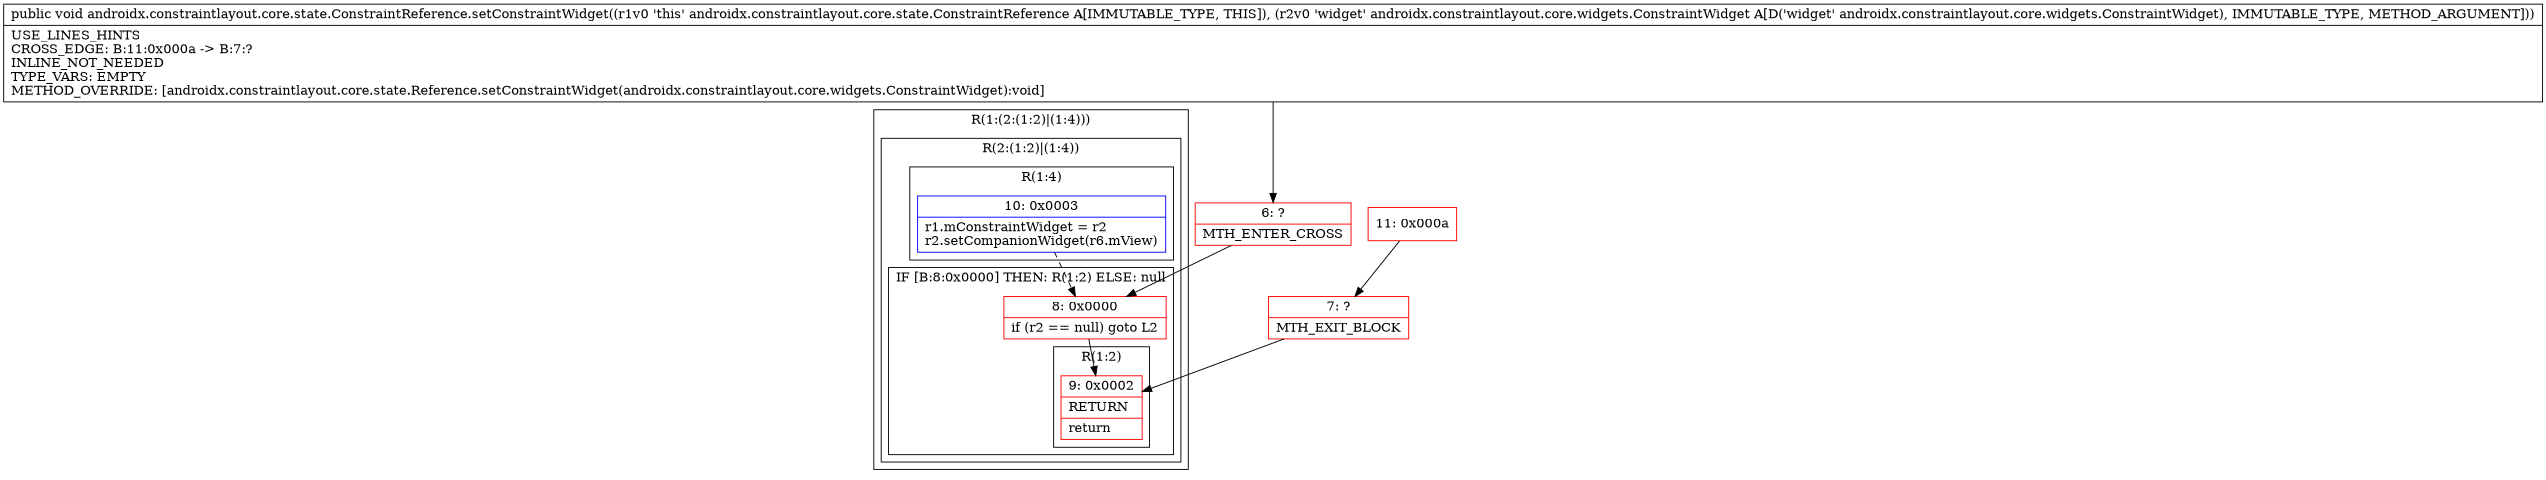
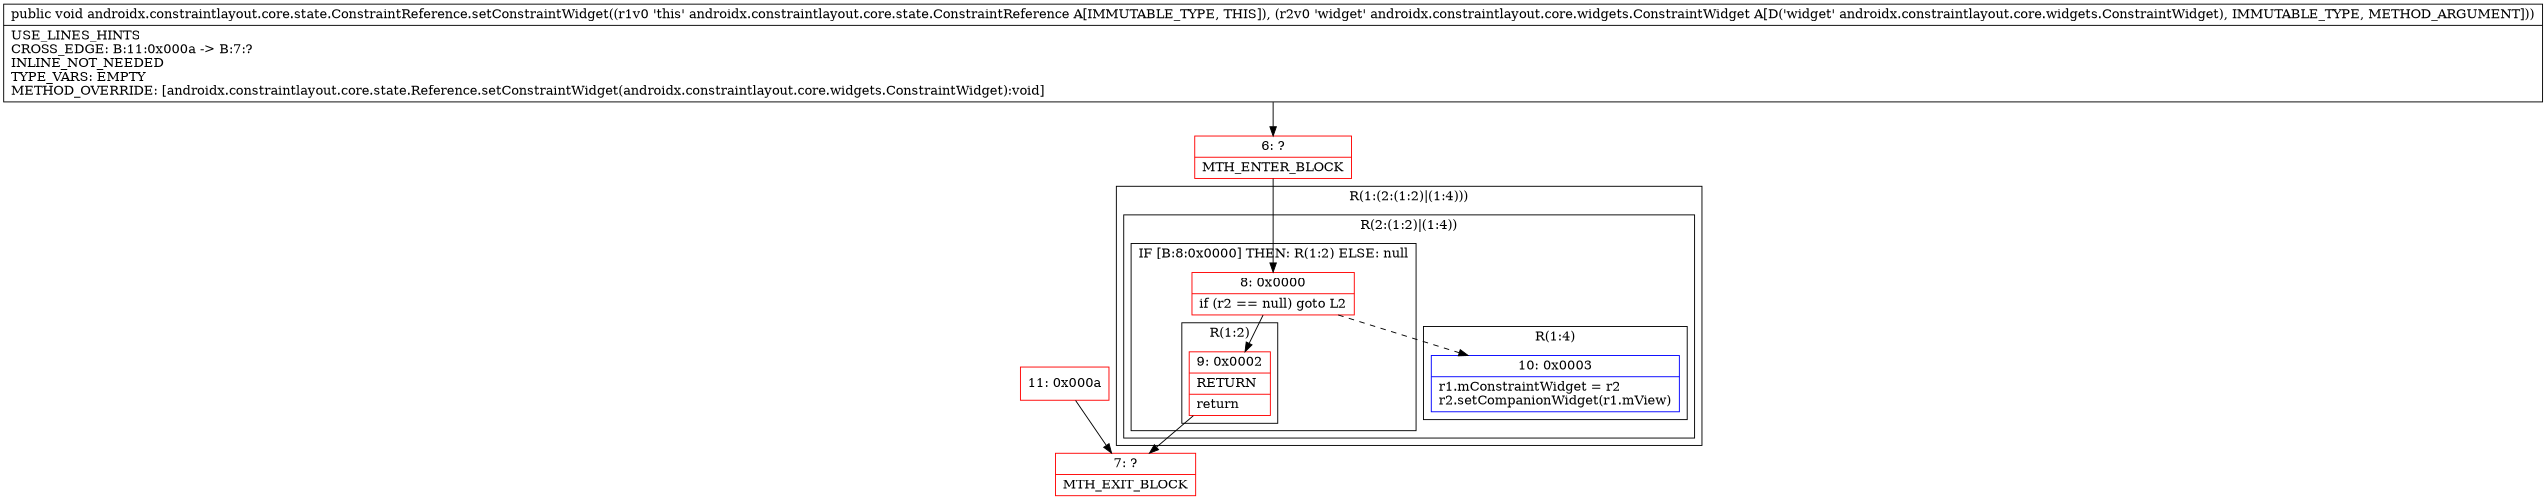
node "6: ?": text "MTH_ENTER_CROSS" -> "MTH_ENTER_BLOCK"
node "10: 0x0003": text "r2.setCompanionWidget(r6.mView)" -> "r2.setCompanionWidget(r1.mView)"
edge "10: 0x0003" -> "8: 0x0000": reversed
edge "7: ?" -> "9: 0x0002": reversed
